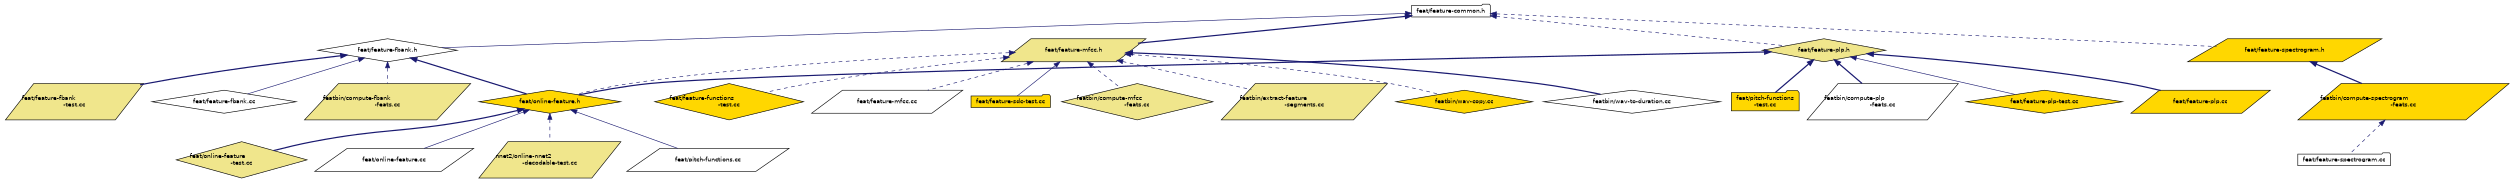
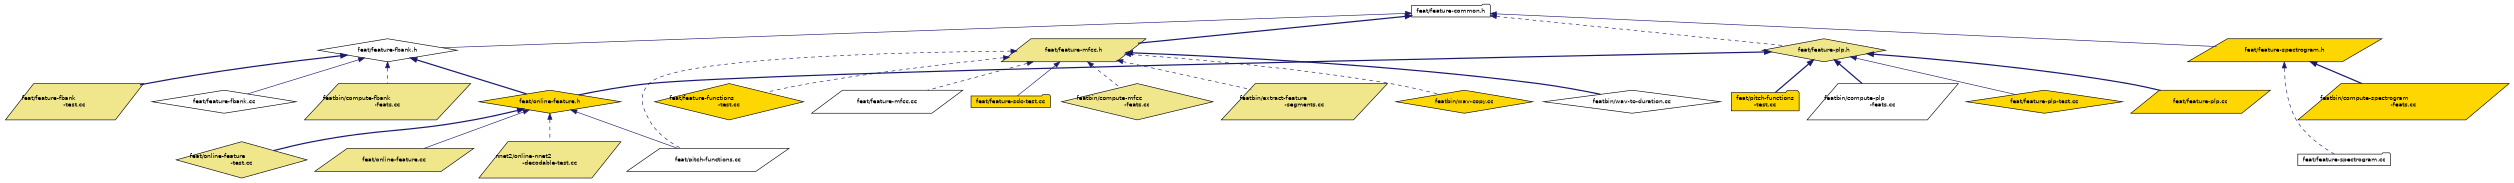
edge "feat/feature-spectrogram.h" -> "feat/feature-common.h": style dashed -> solid
edge "feat/online-feature.h" -> "feat/feature-mfcc.h": now "feat/pitch-functions.cc" -> "feat/feature-mfcc.h"
edge "feat/feature-spectrogram.cc" -> "featbin/compute-spectrogram -feats.cc": now "feat/feature-spectrogram.cc" -> "feat/feature-spectrogram.h"
node "feat/online-feature.cc": fillcolor white -> khaki
